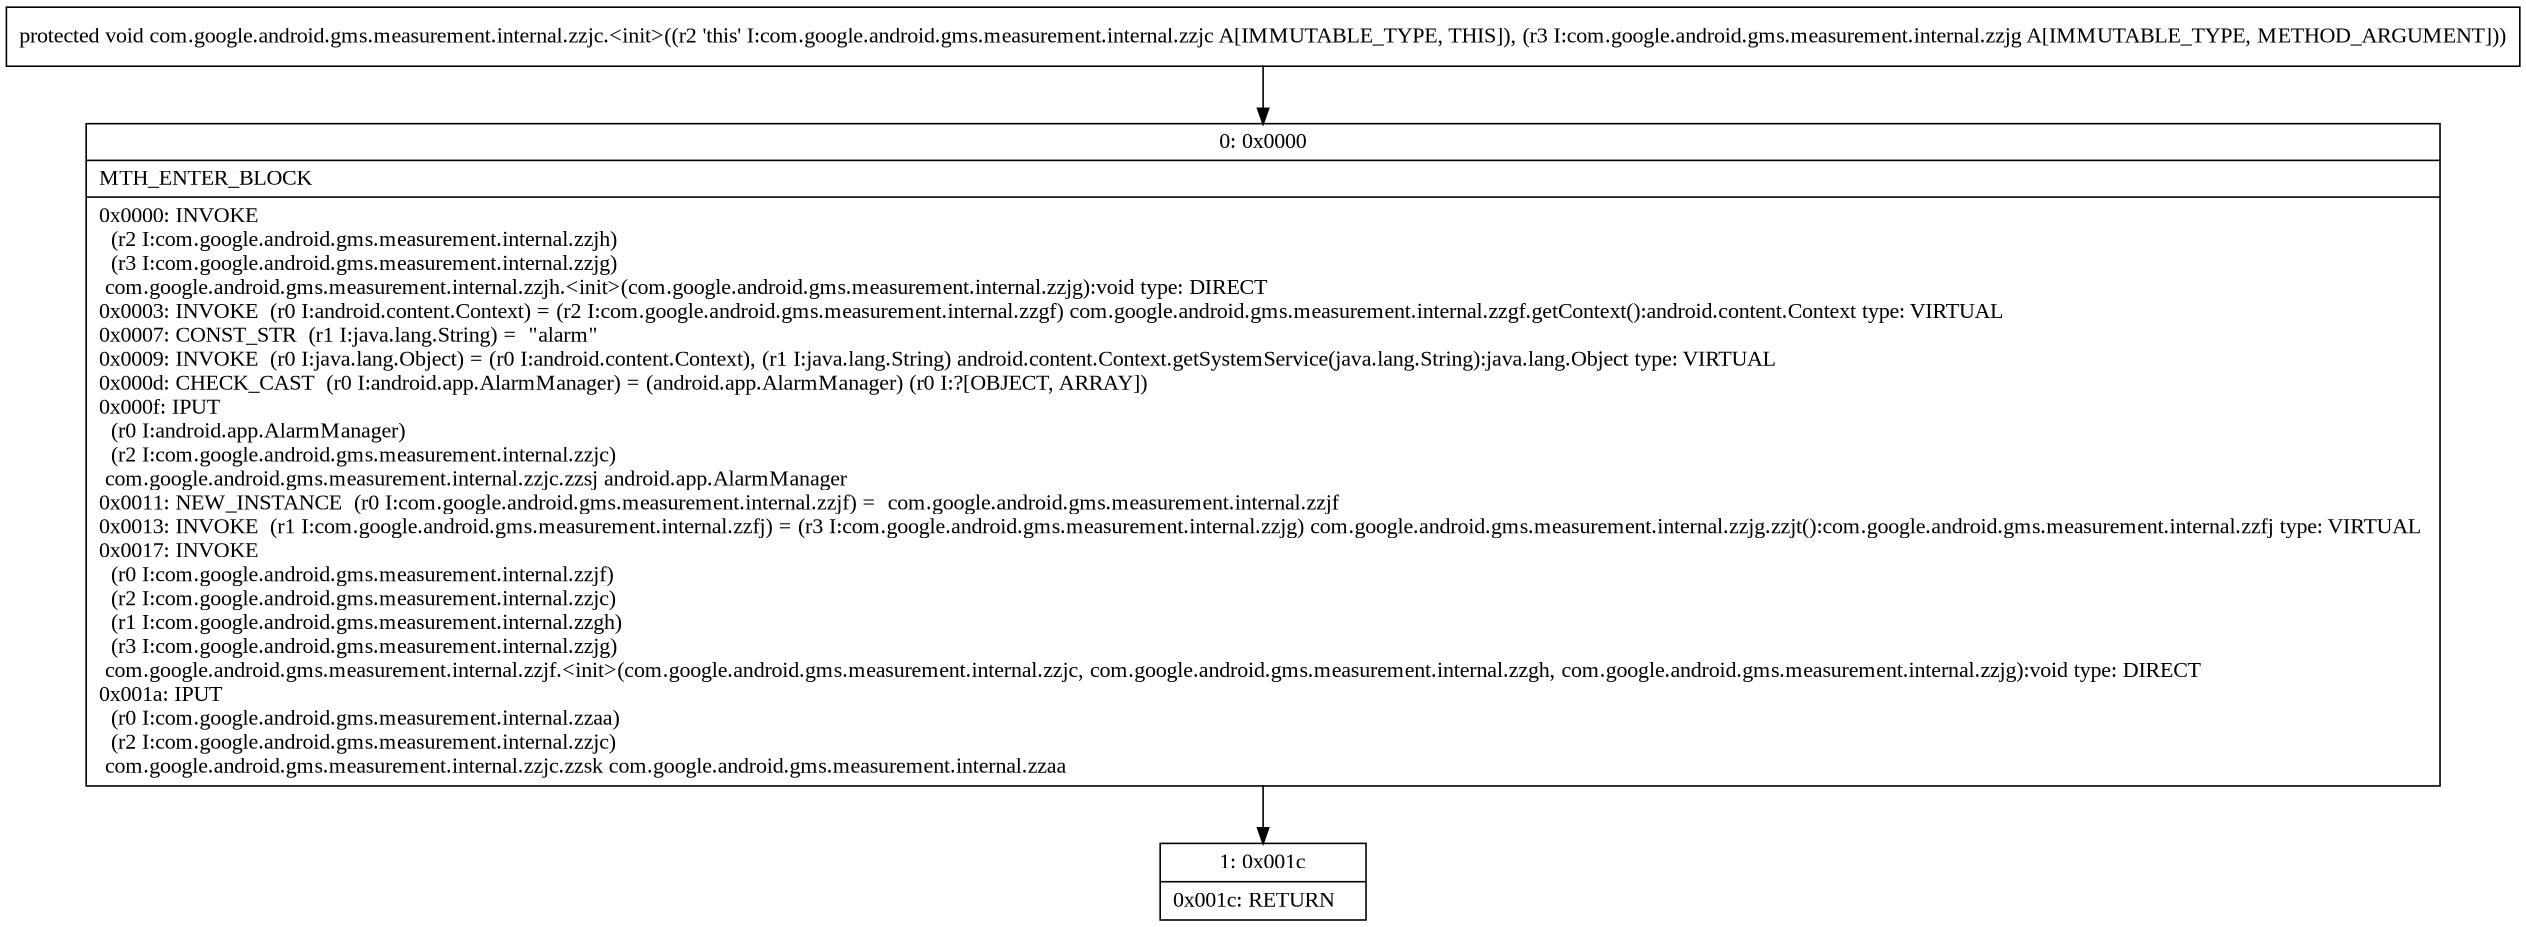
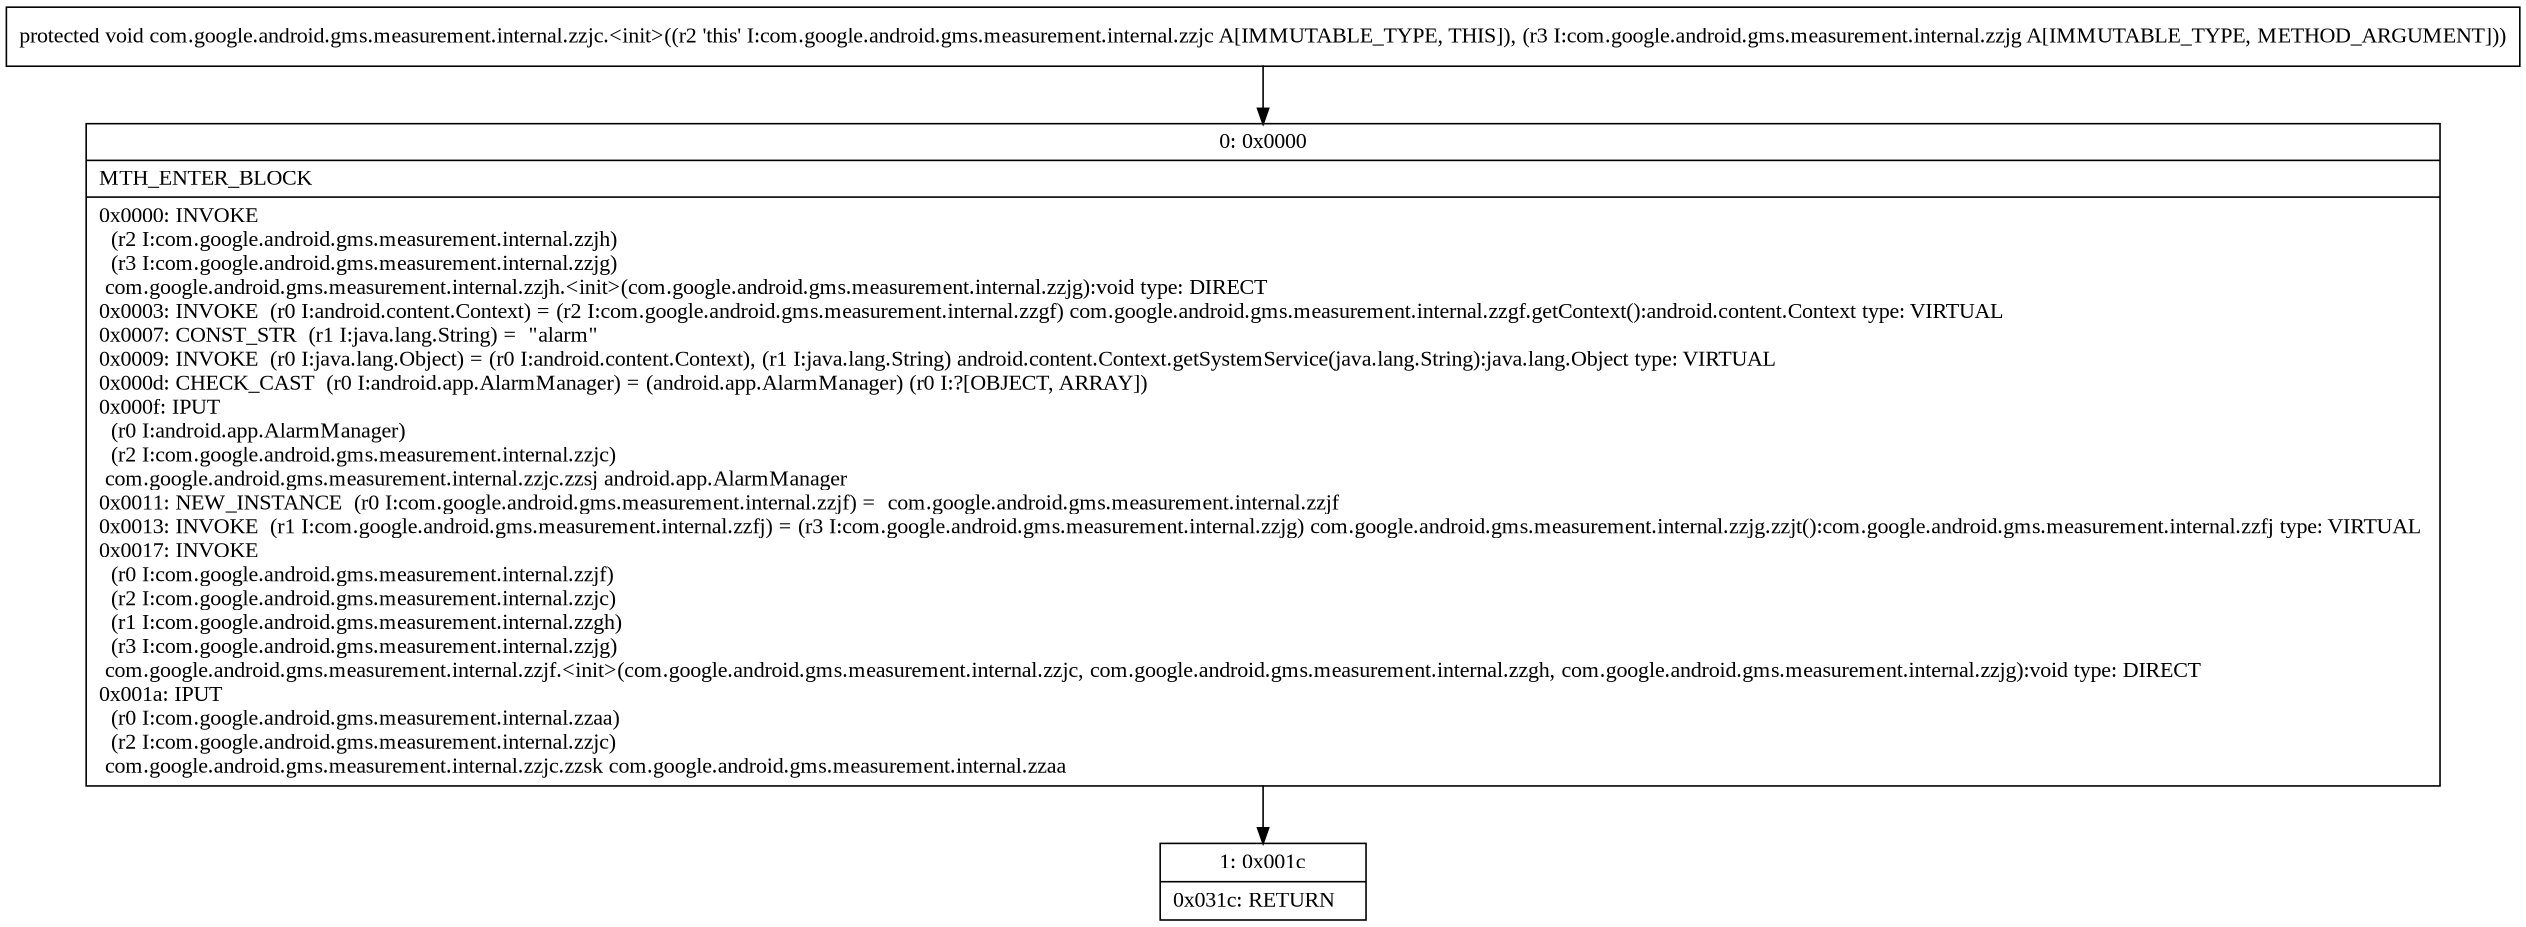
node "1: 0x001c": text "0x001c: RETURN" -> "0x031c: RETURN"
